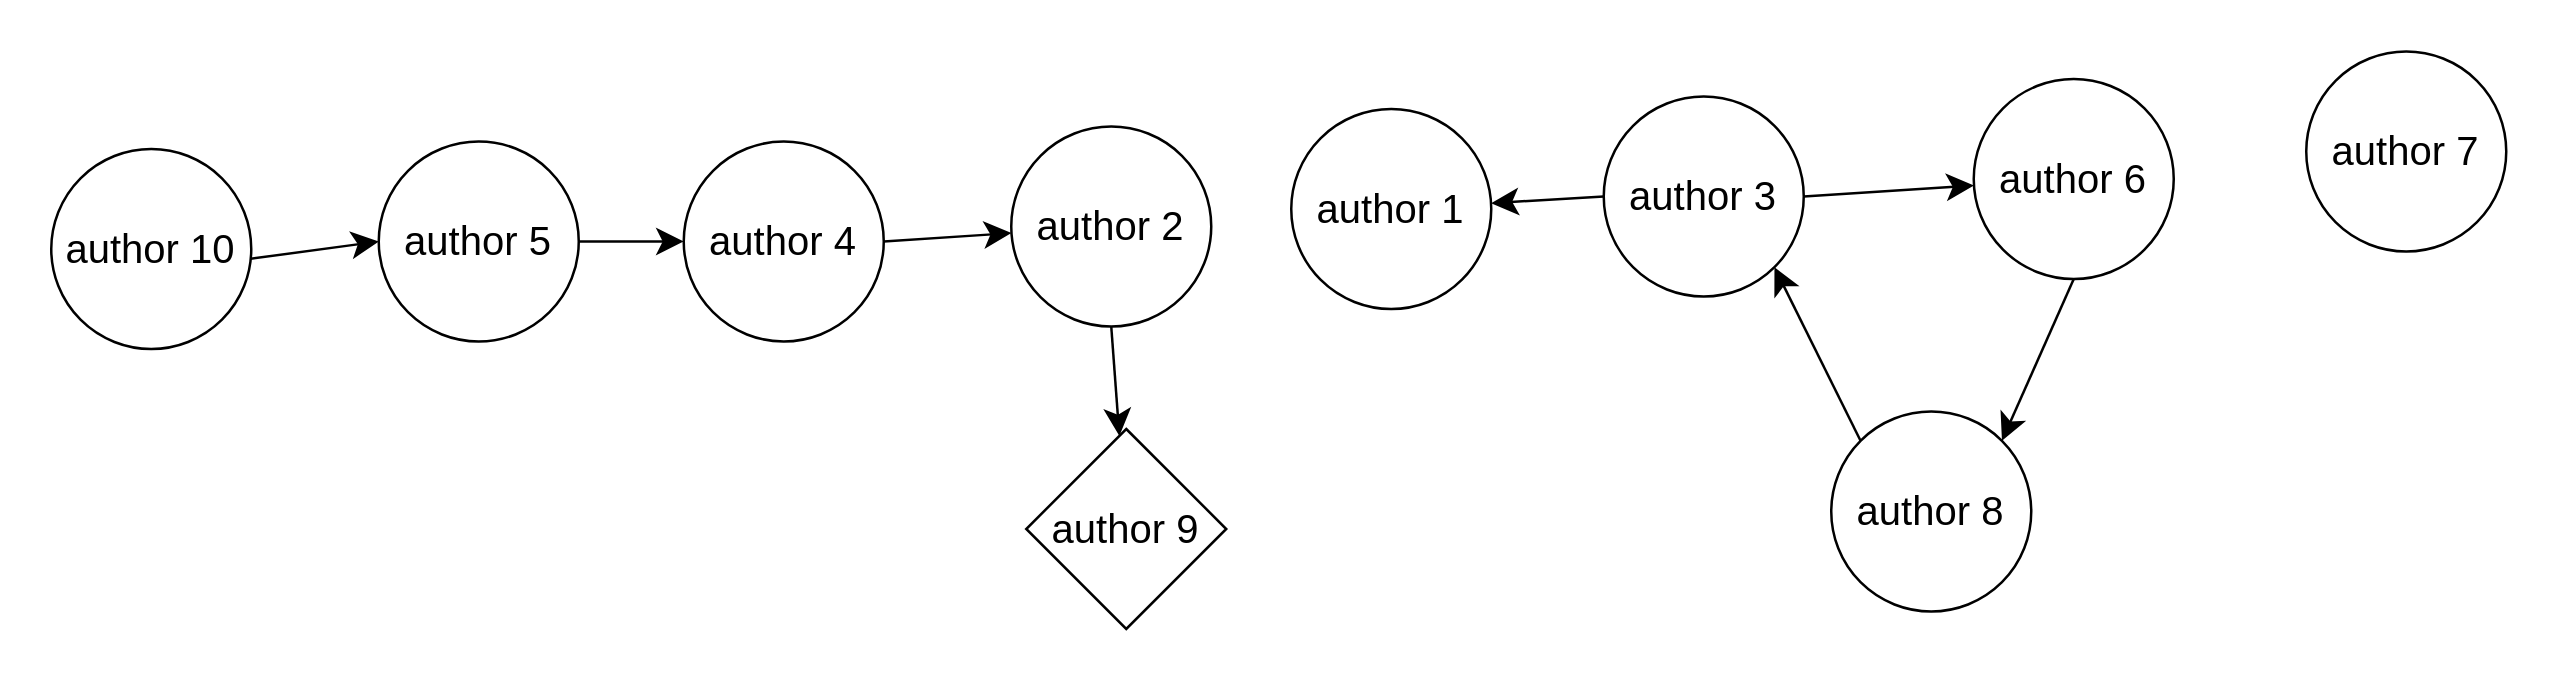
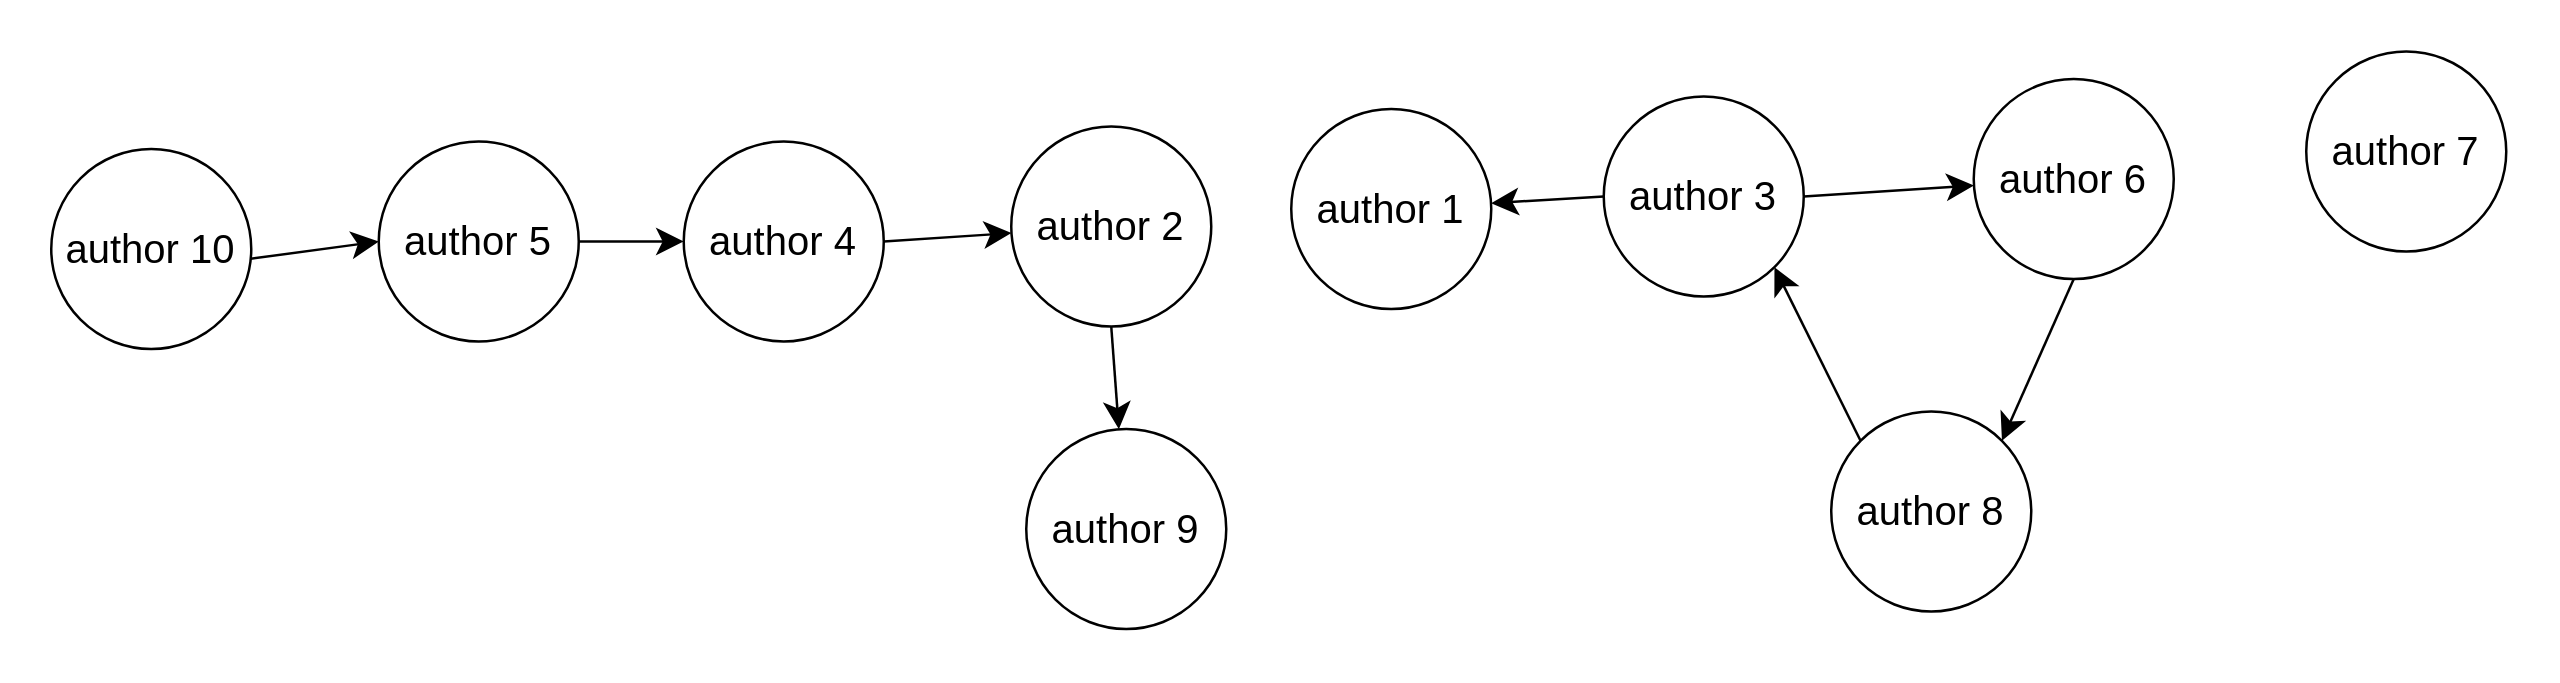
node "author 9": shape diamond -> ellipse
